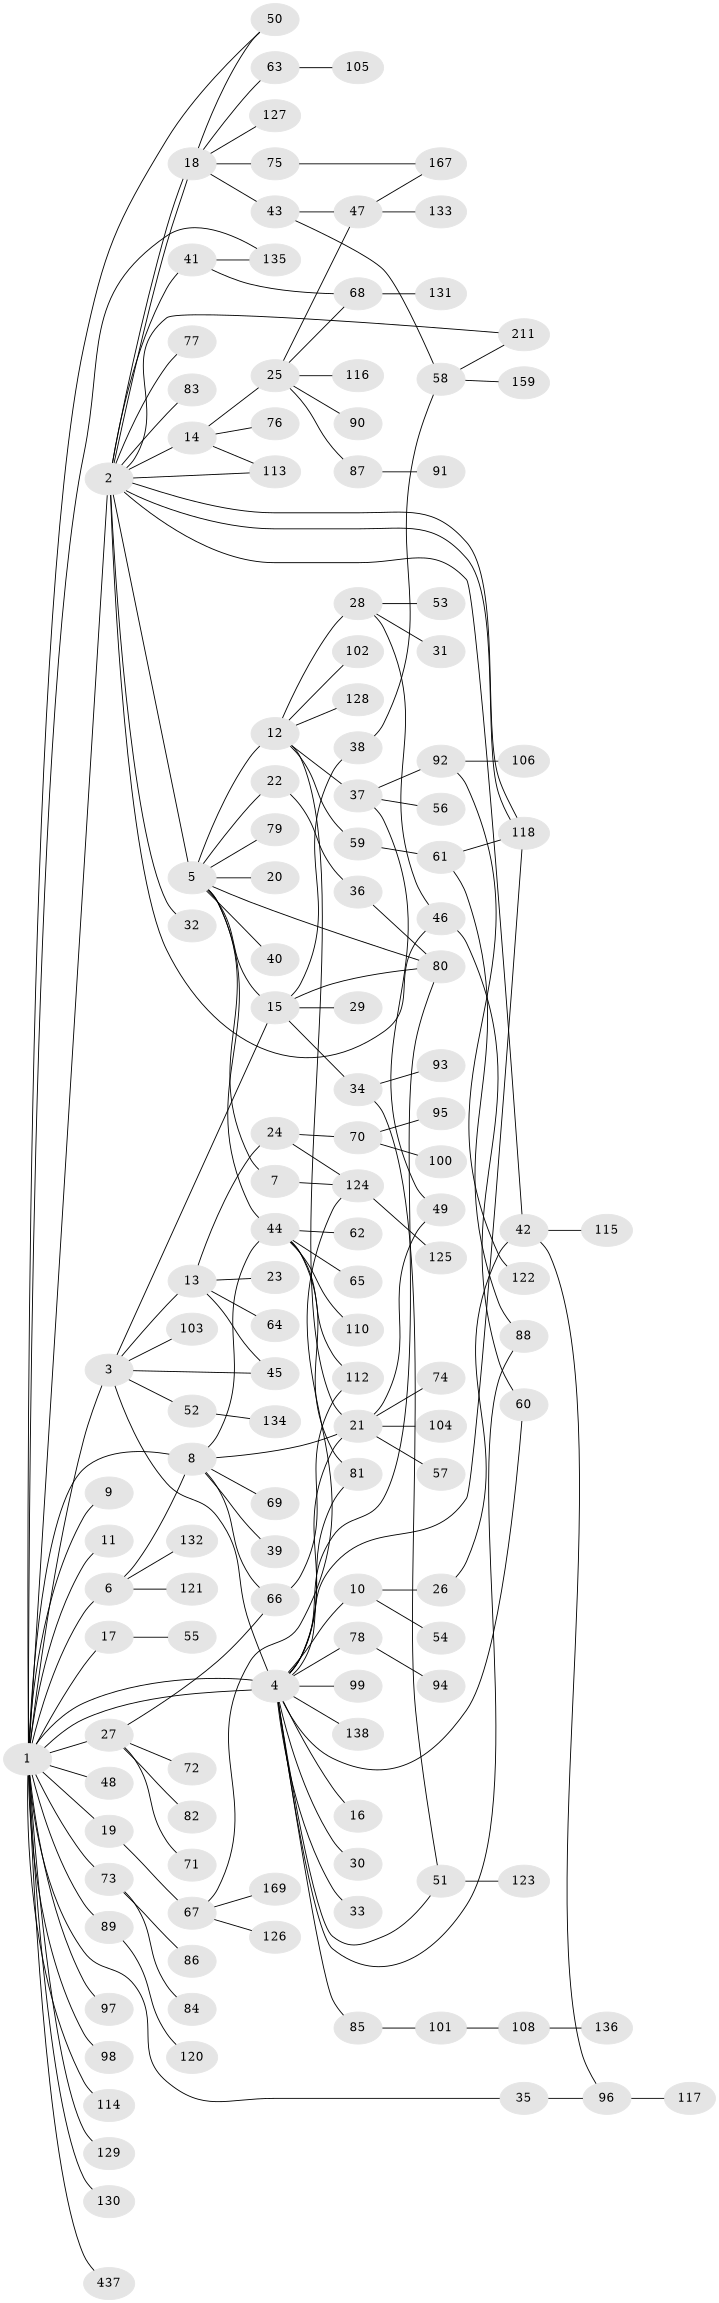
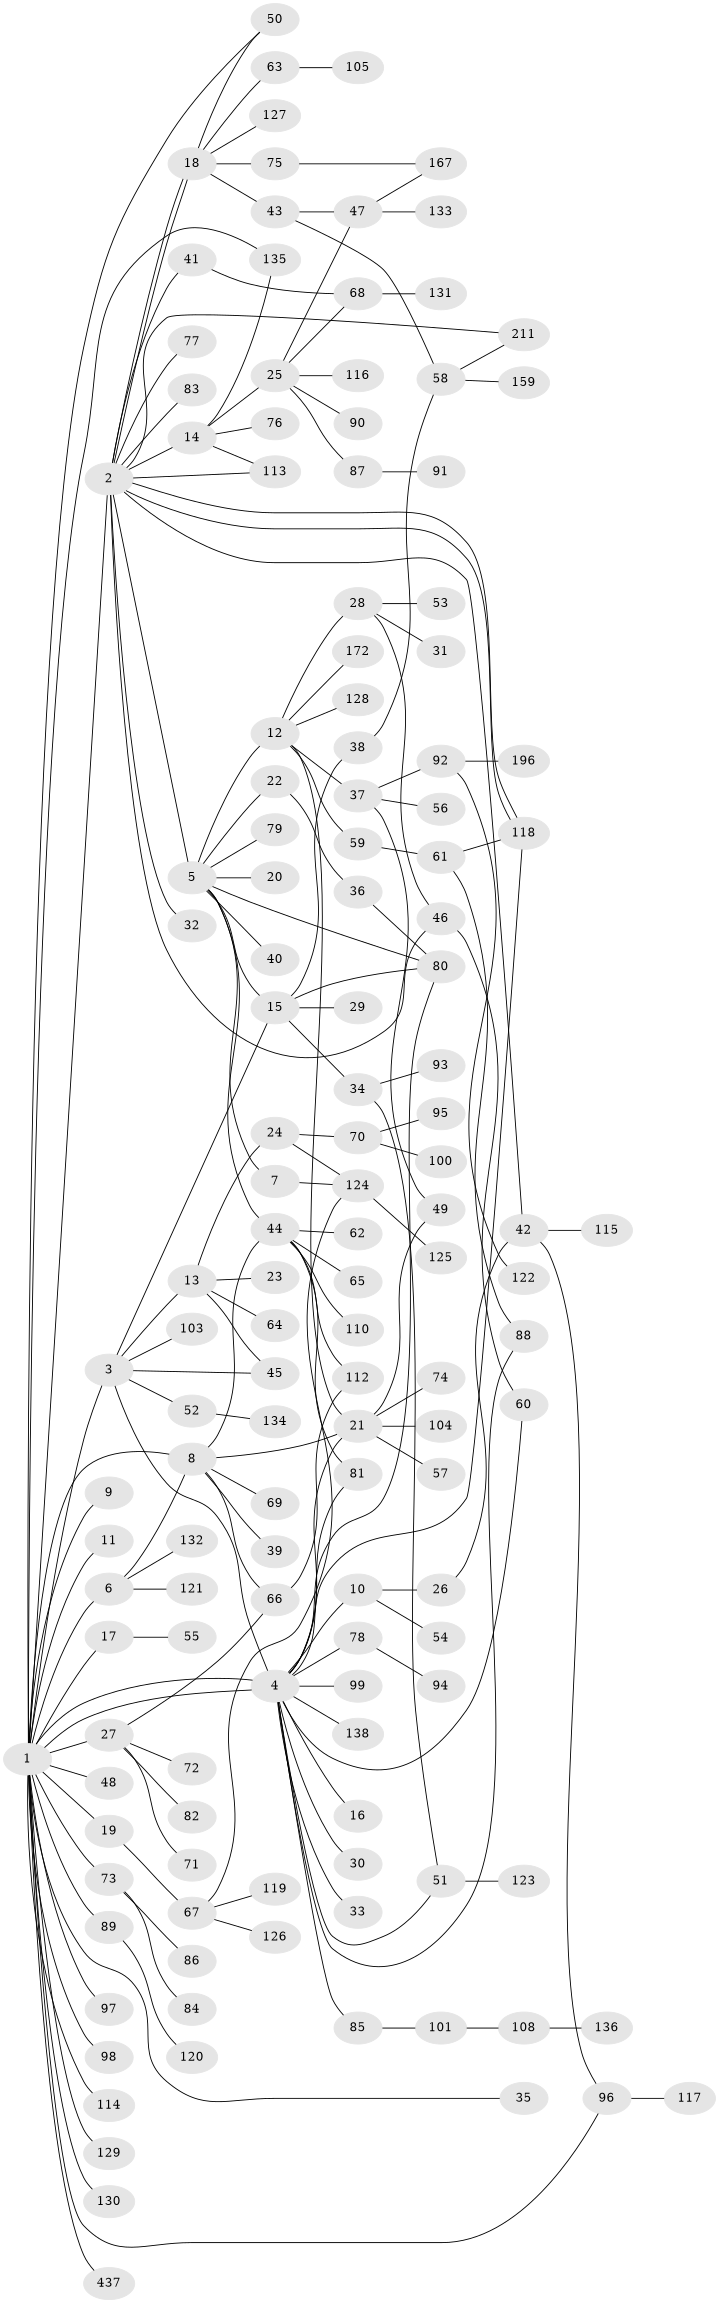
edge "41" -- "135": now "14" -- "135"
node "102": label "102" -> "172"
node "106": label "106" -> "196"
node "169": label "169" -> "119"
edge "35" -- "96": now "1" -- "96"
